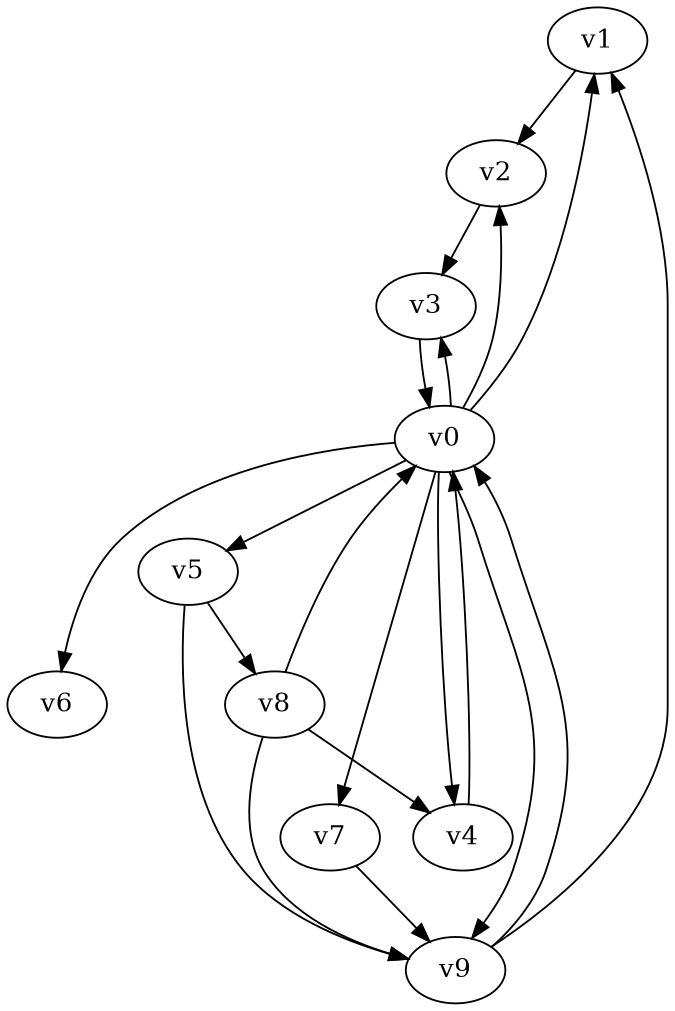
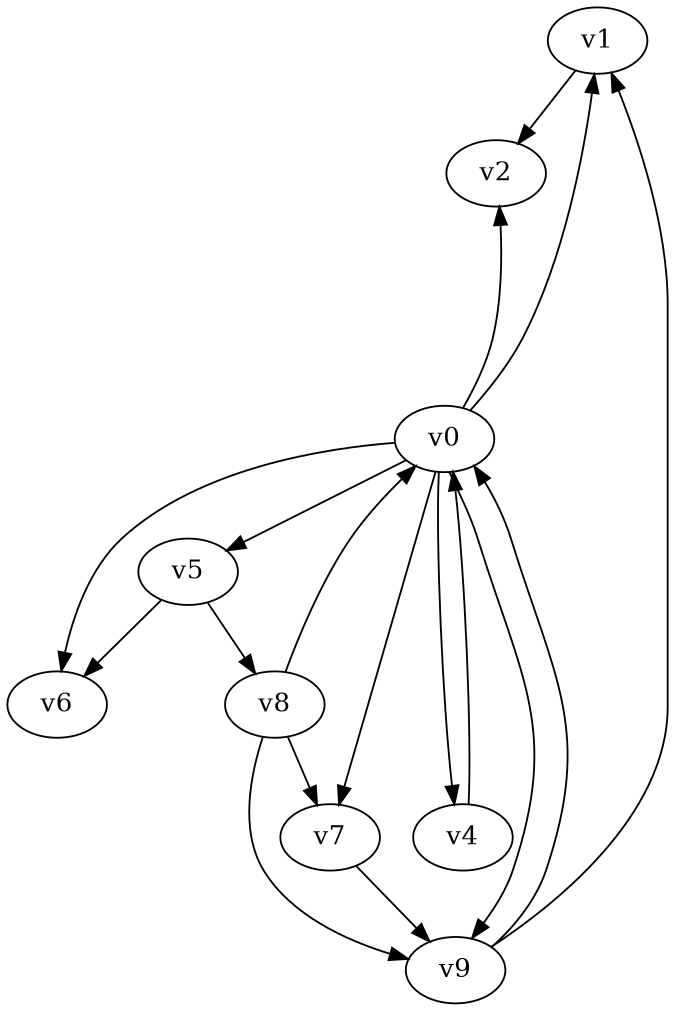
node "v3": removed
edge "v8" -> "v4": now "v8" -> "v7"
edge "v5" -> "v9": now "v5" -> "v6"
